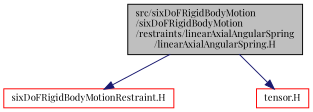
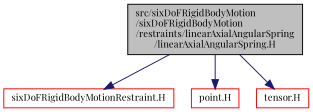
node "point.H": added
